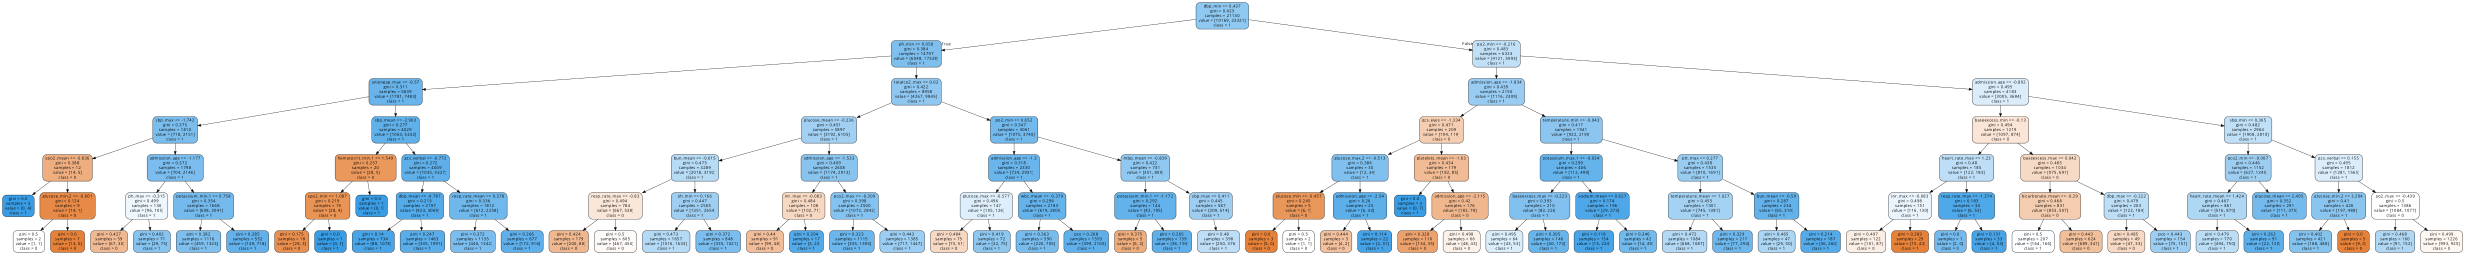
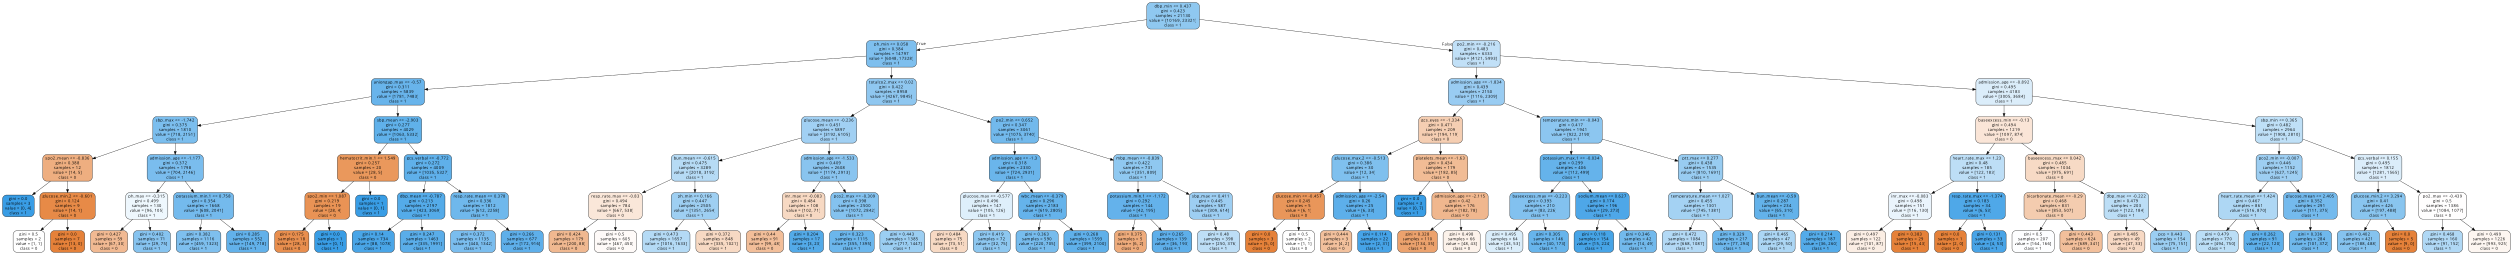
node "gini = 0.372 samples = 848 value = [335, 1021] class = 1": fillcolor #7abdee -> #f7d9c3
node "pco = 0.268 samples = 1593 value = [399, 2100] class = 1": label "pco = 0.268 samples = 1593 value = [399, 2100] class = 1" -> "gini = 0.268 samples = 1593 value = [399, 2100] class = 1"
node "gini = 0.0 samples = 1 value = [2, 0] class = 0": fillcolor #74baed -> #e58139
node "gini = 0.336 samples = 284 value = [101, 372] class = 1": added
